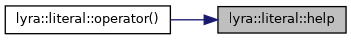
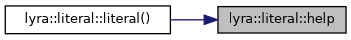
node "lyra::literal::operator()": label "lyra::literal::operator()" -> "lyra::literal::literal()"
